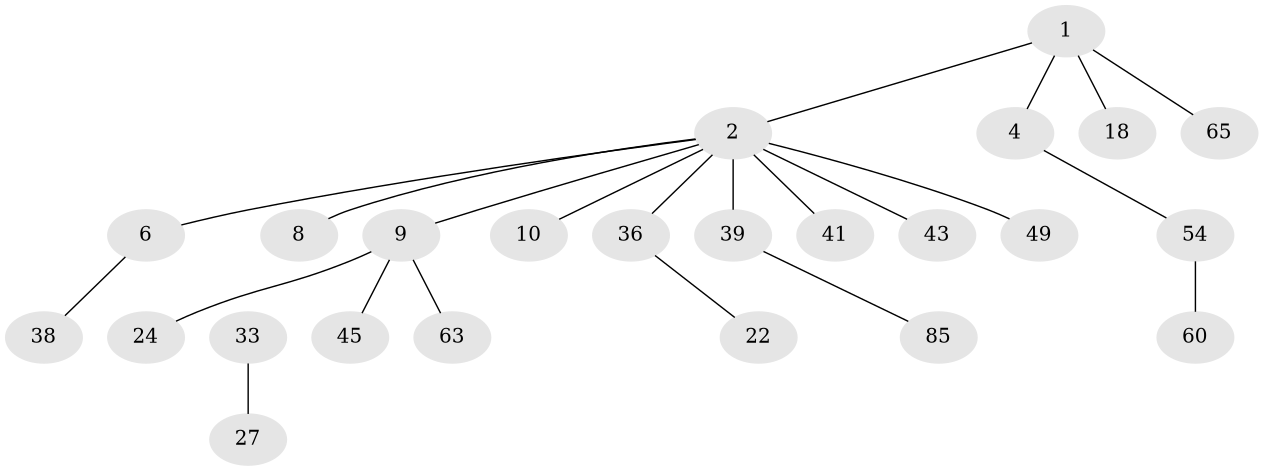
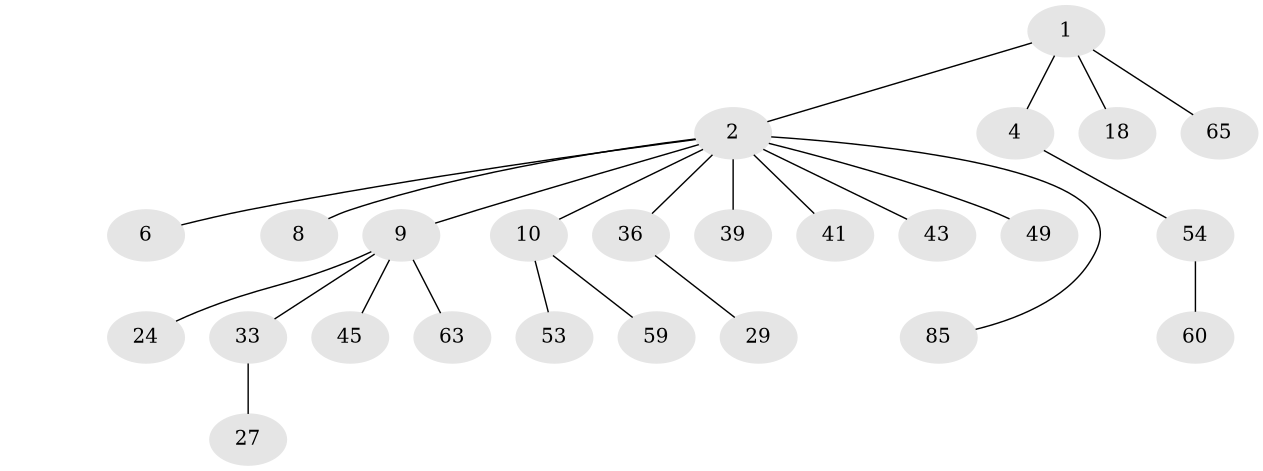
edge "39" -- "85": now "2" -- "85"
edge "9" -- "33": added
node "38": removed
node "53": added
node "59": added
node "22": label "22" -> "29"
